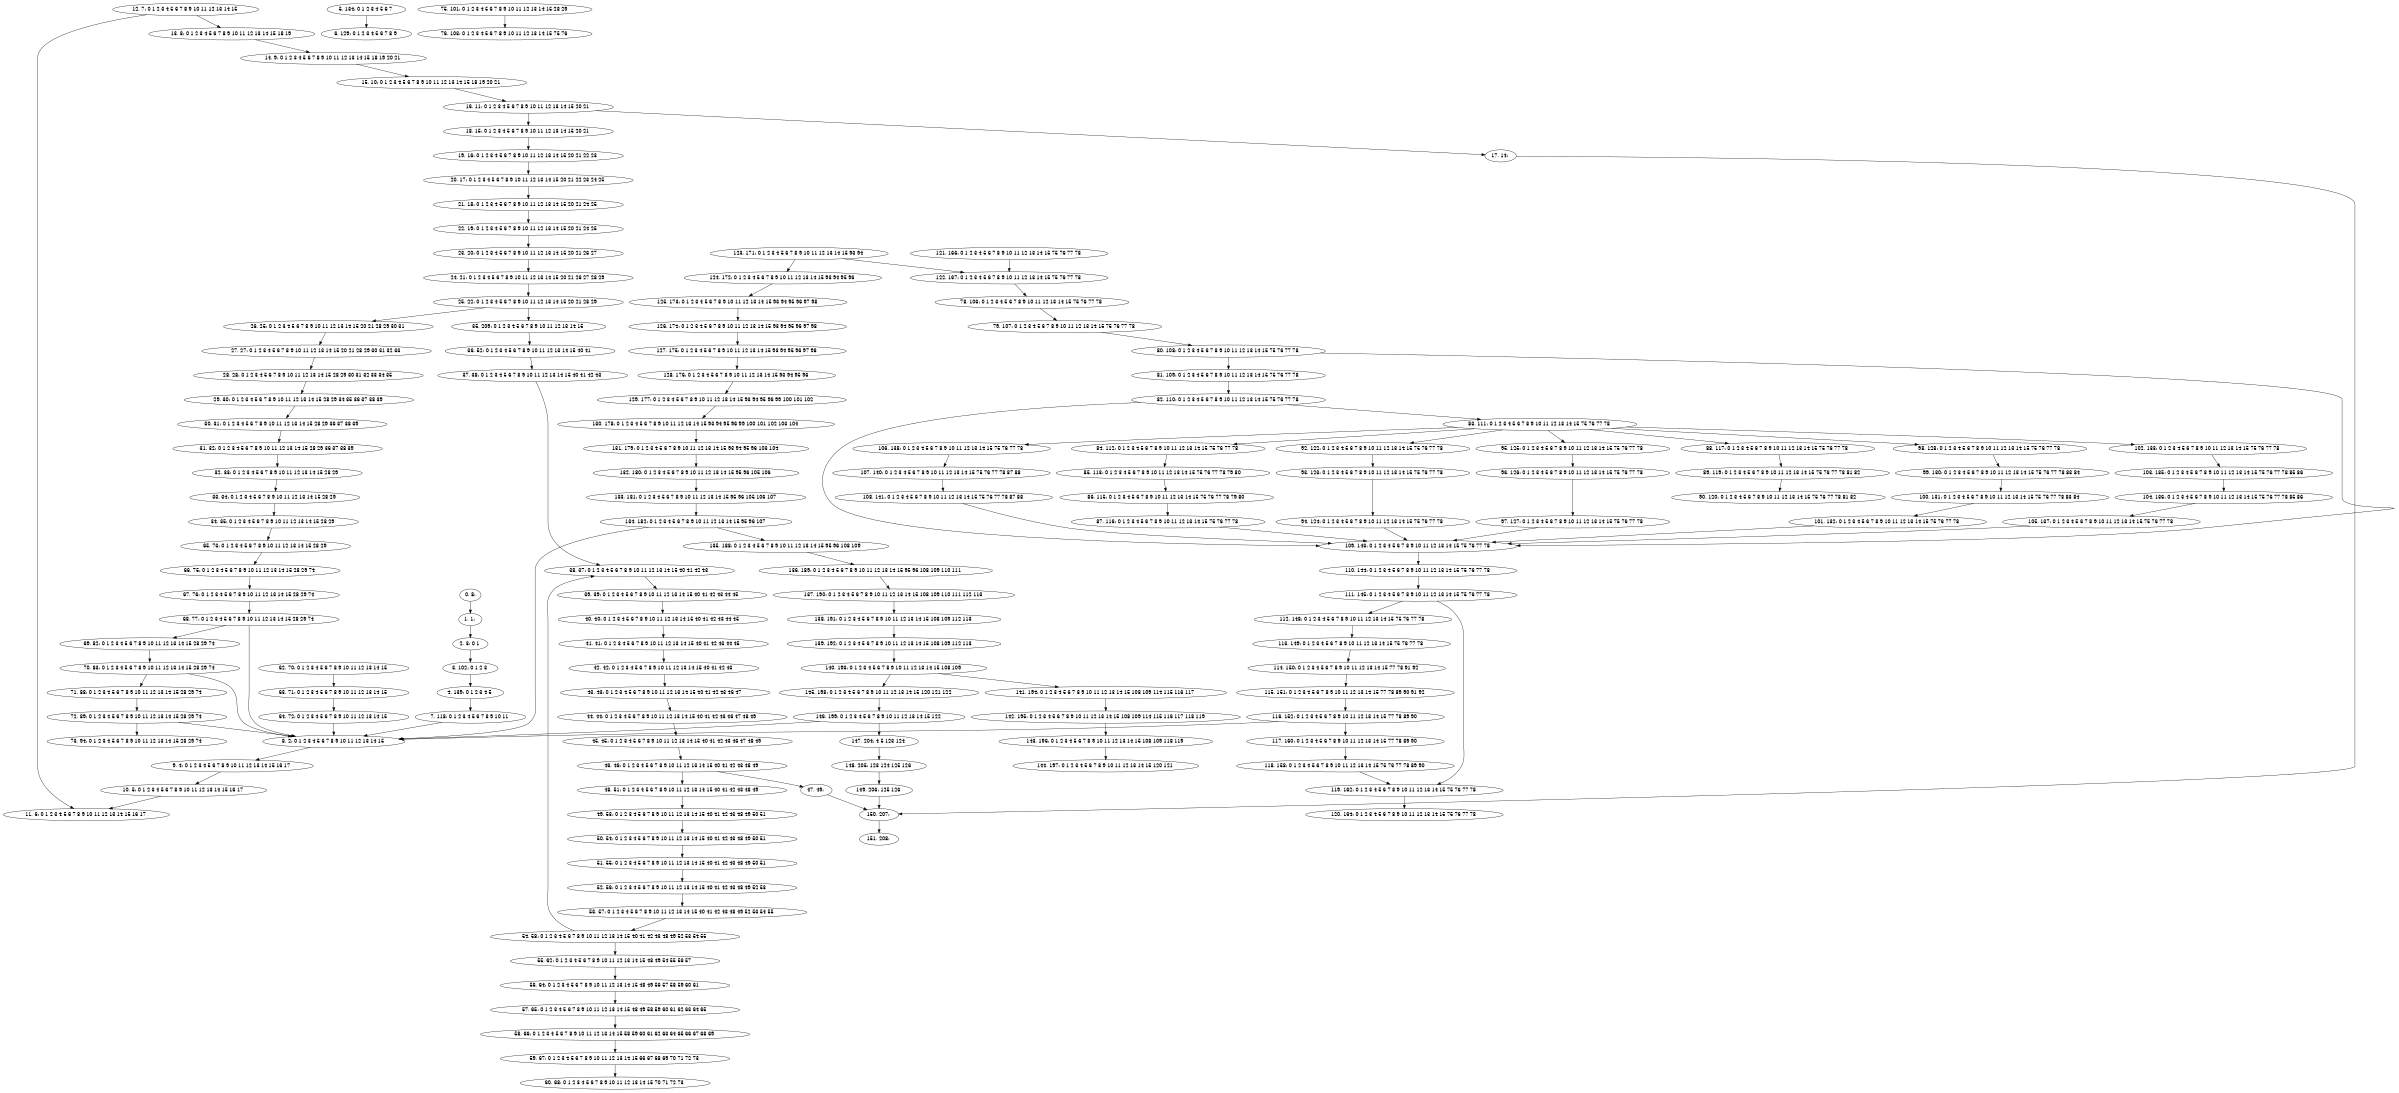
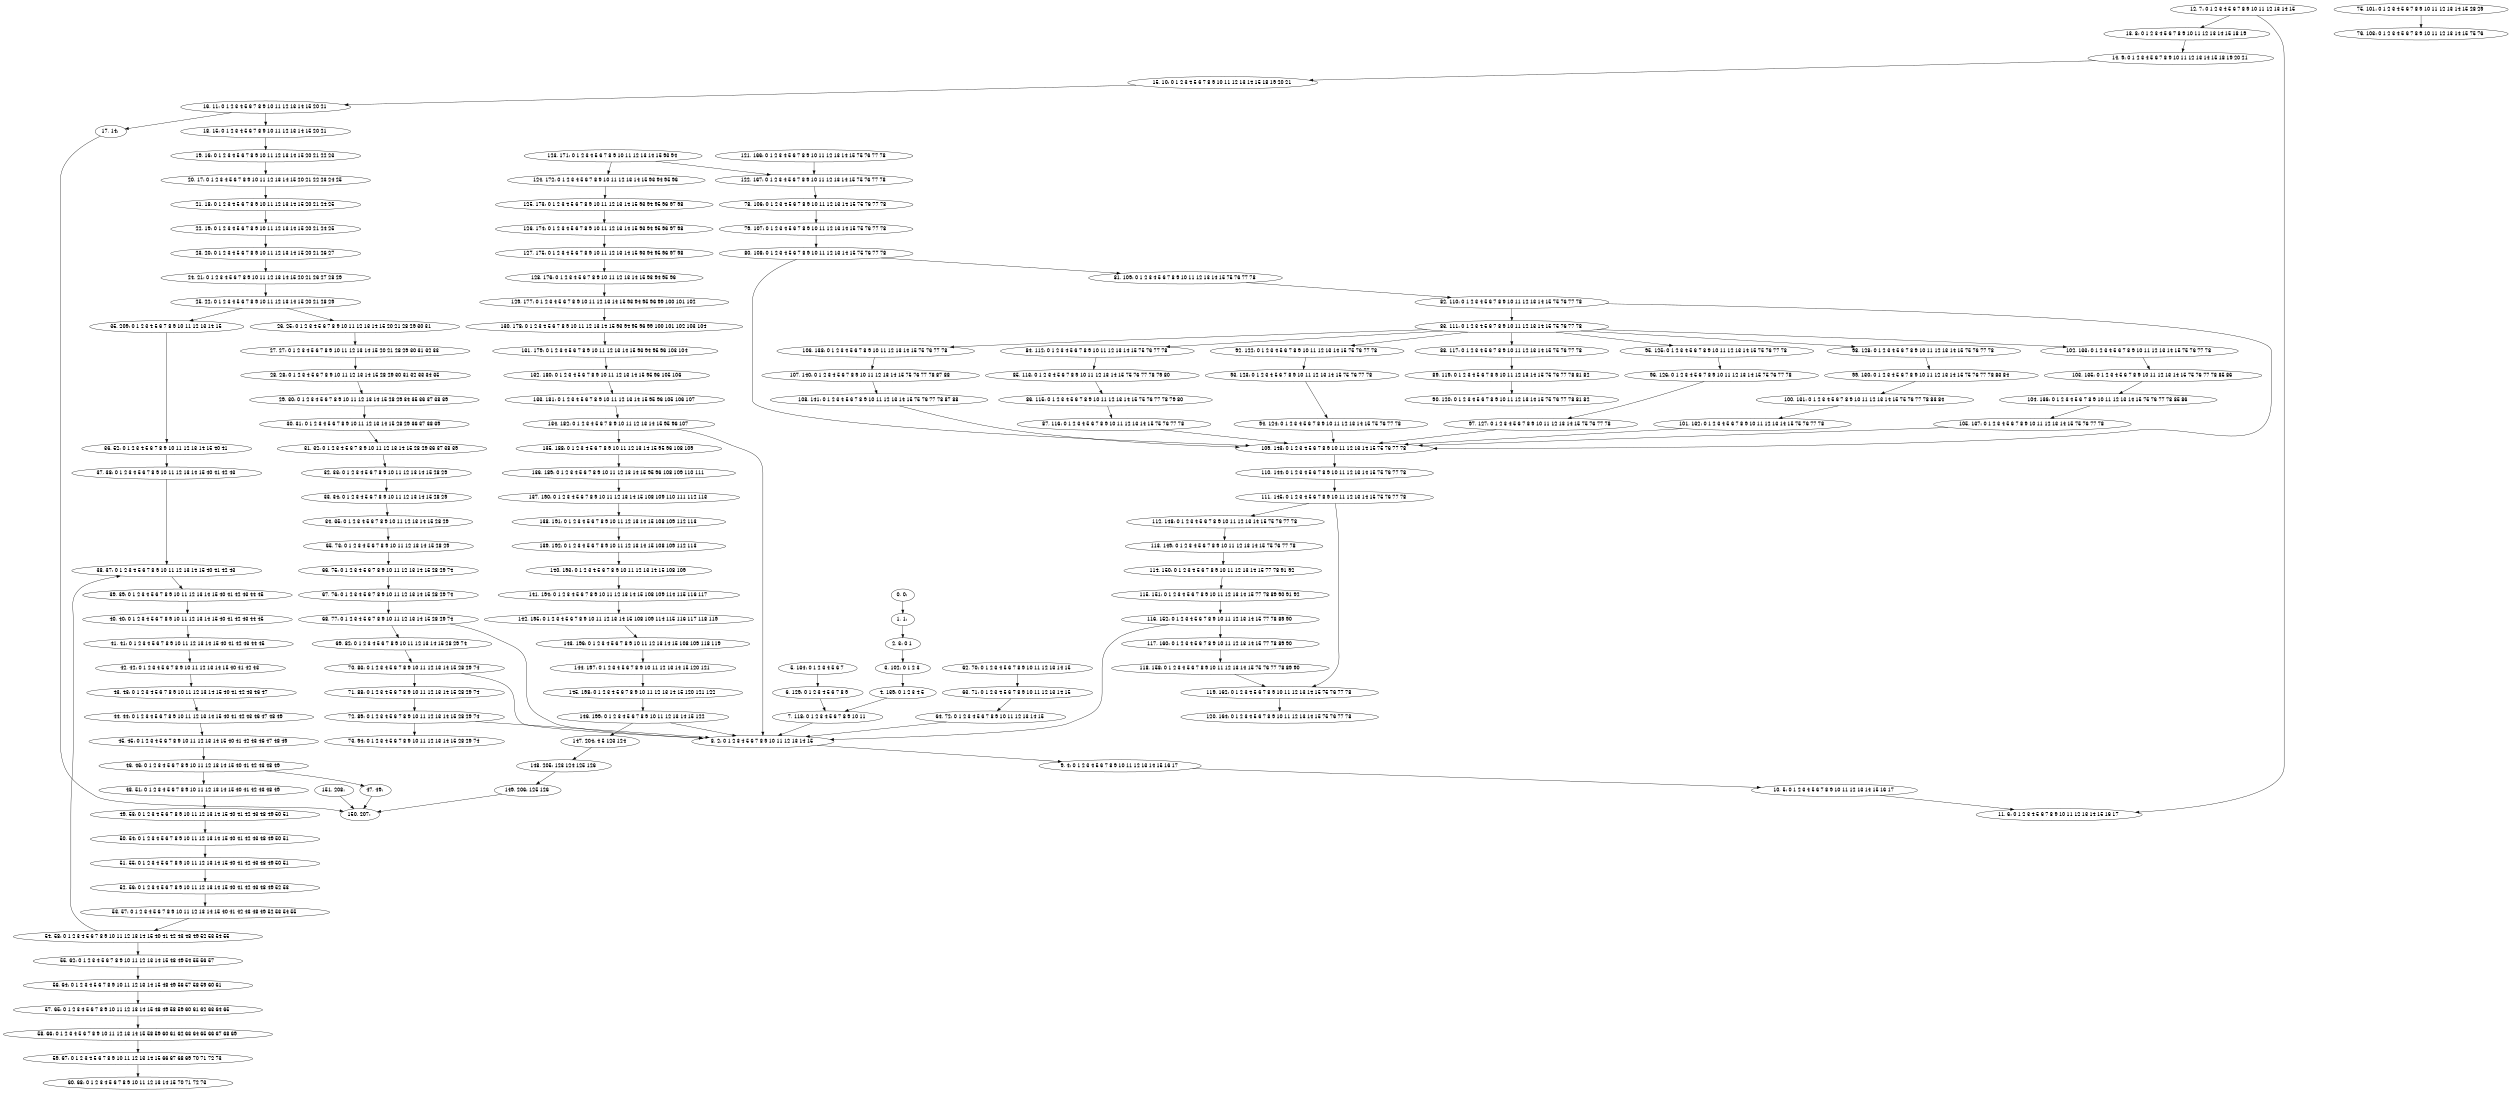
node "0, 8:": label "0, 8:" -> "0, 0:"
edge "140, 193: 0 1 2 3 4 5 6 7 8 9 10 11 12 13 14 15 108 109" -> "145, 198: 0 1 2 3 4 5 6 7 8 9 10 11 12 13 14 15 120 121 122": now "144, 197: 0 1 2 3 4 5 6 7 8 9 10 11 12 13 14 15 120 121" -> "145, 198: 0 1 2 3 4 5 6 7 8 9 10 11 12 13 14 15 120 121 122"
edge "6, 129: 0 1 2 3 4 5 6 7 8 9" -> "7, 118: 0 1 2 3 4 5 6 7 8 9 10 11": added
edge "150, 207:" -> "151, 208:": reversed
